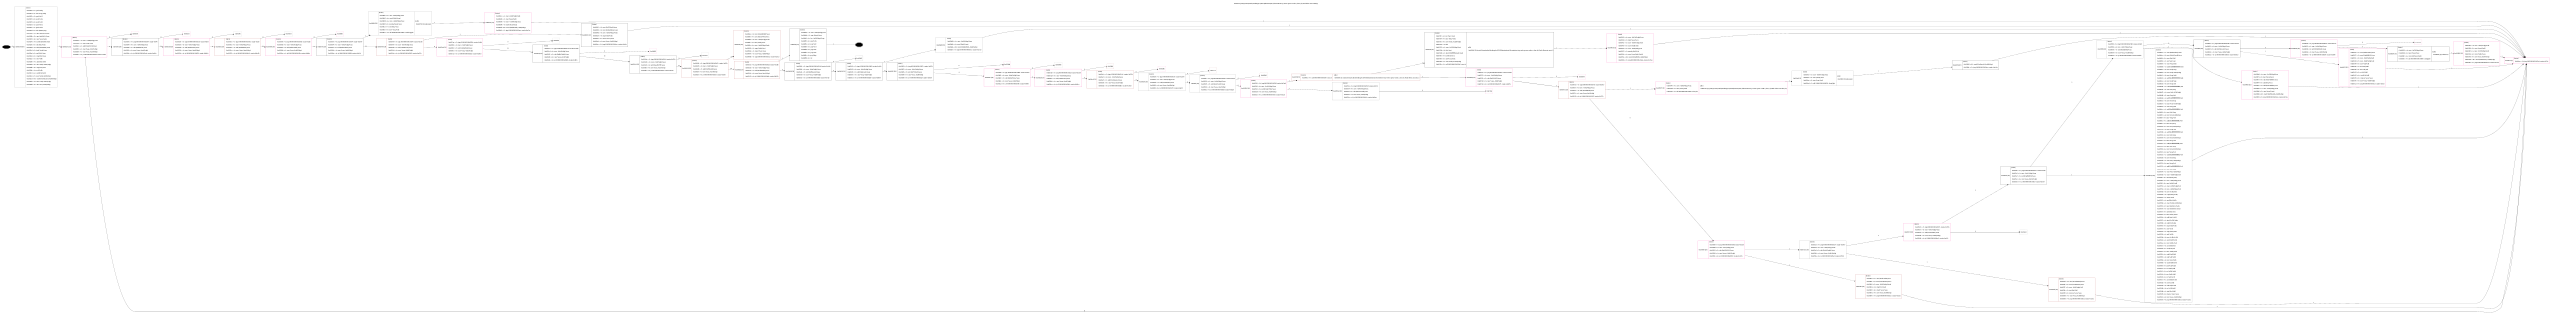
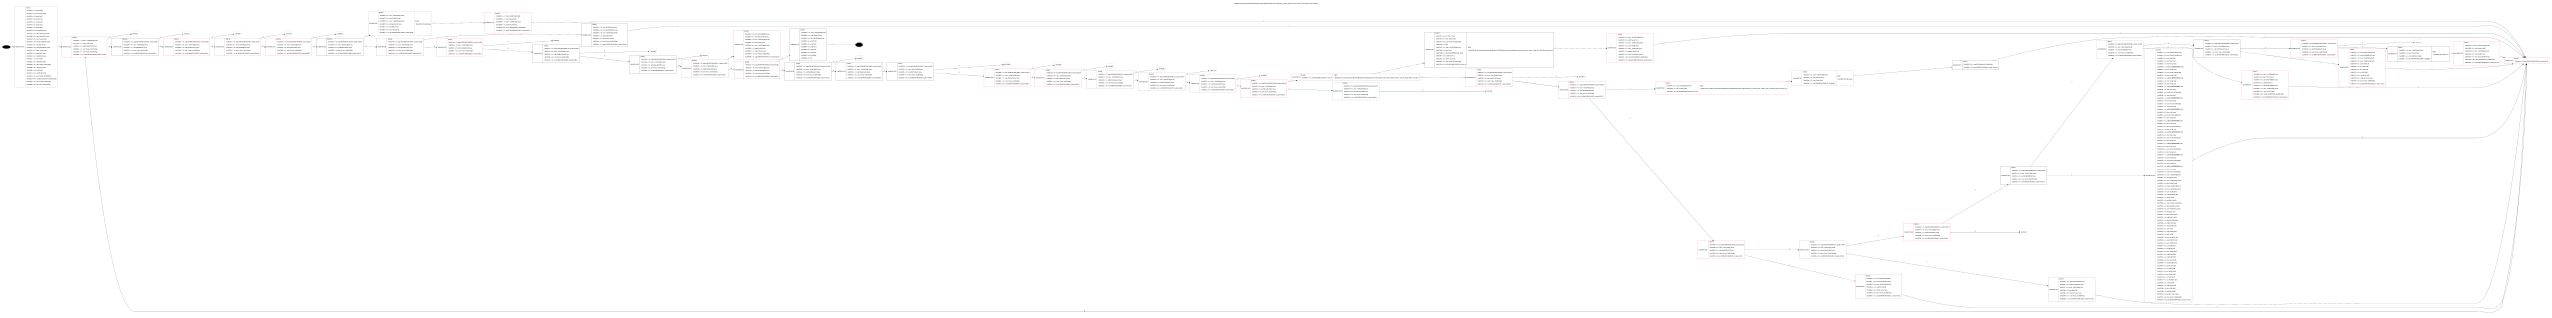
node "0x401dd0 [25]": removed
